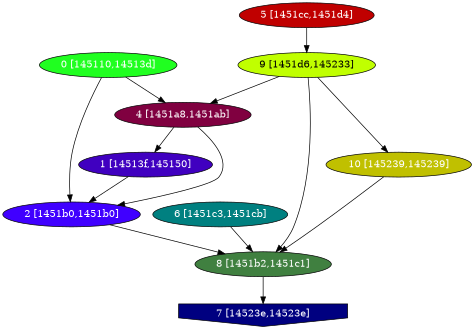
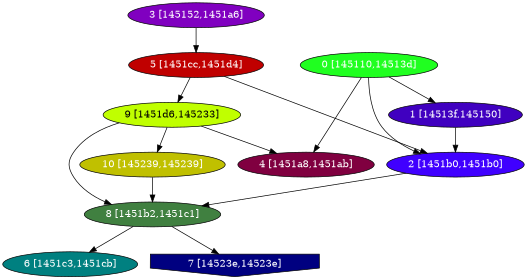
node "3 [145152,1451a6]": added
edge "4 [1451a8,1451ab]" -> "1 [14513f,145150]": now "0 [145110,14513d]" -> "1 [14513f,145150]"
edge "4 [1451a8,1451ab]" -> "2 [1451b0,1451b0]": now "5 [1451cc,1451d4]" -> "2 [1451b0,1451b0]"
edge "6 [1451c3,1451cb]" -> "8 [1451b2,1451c1]": reversed
